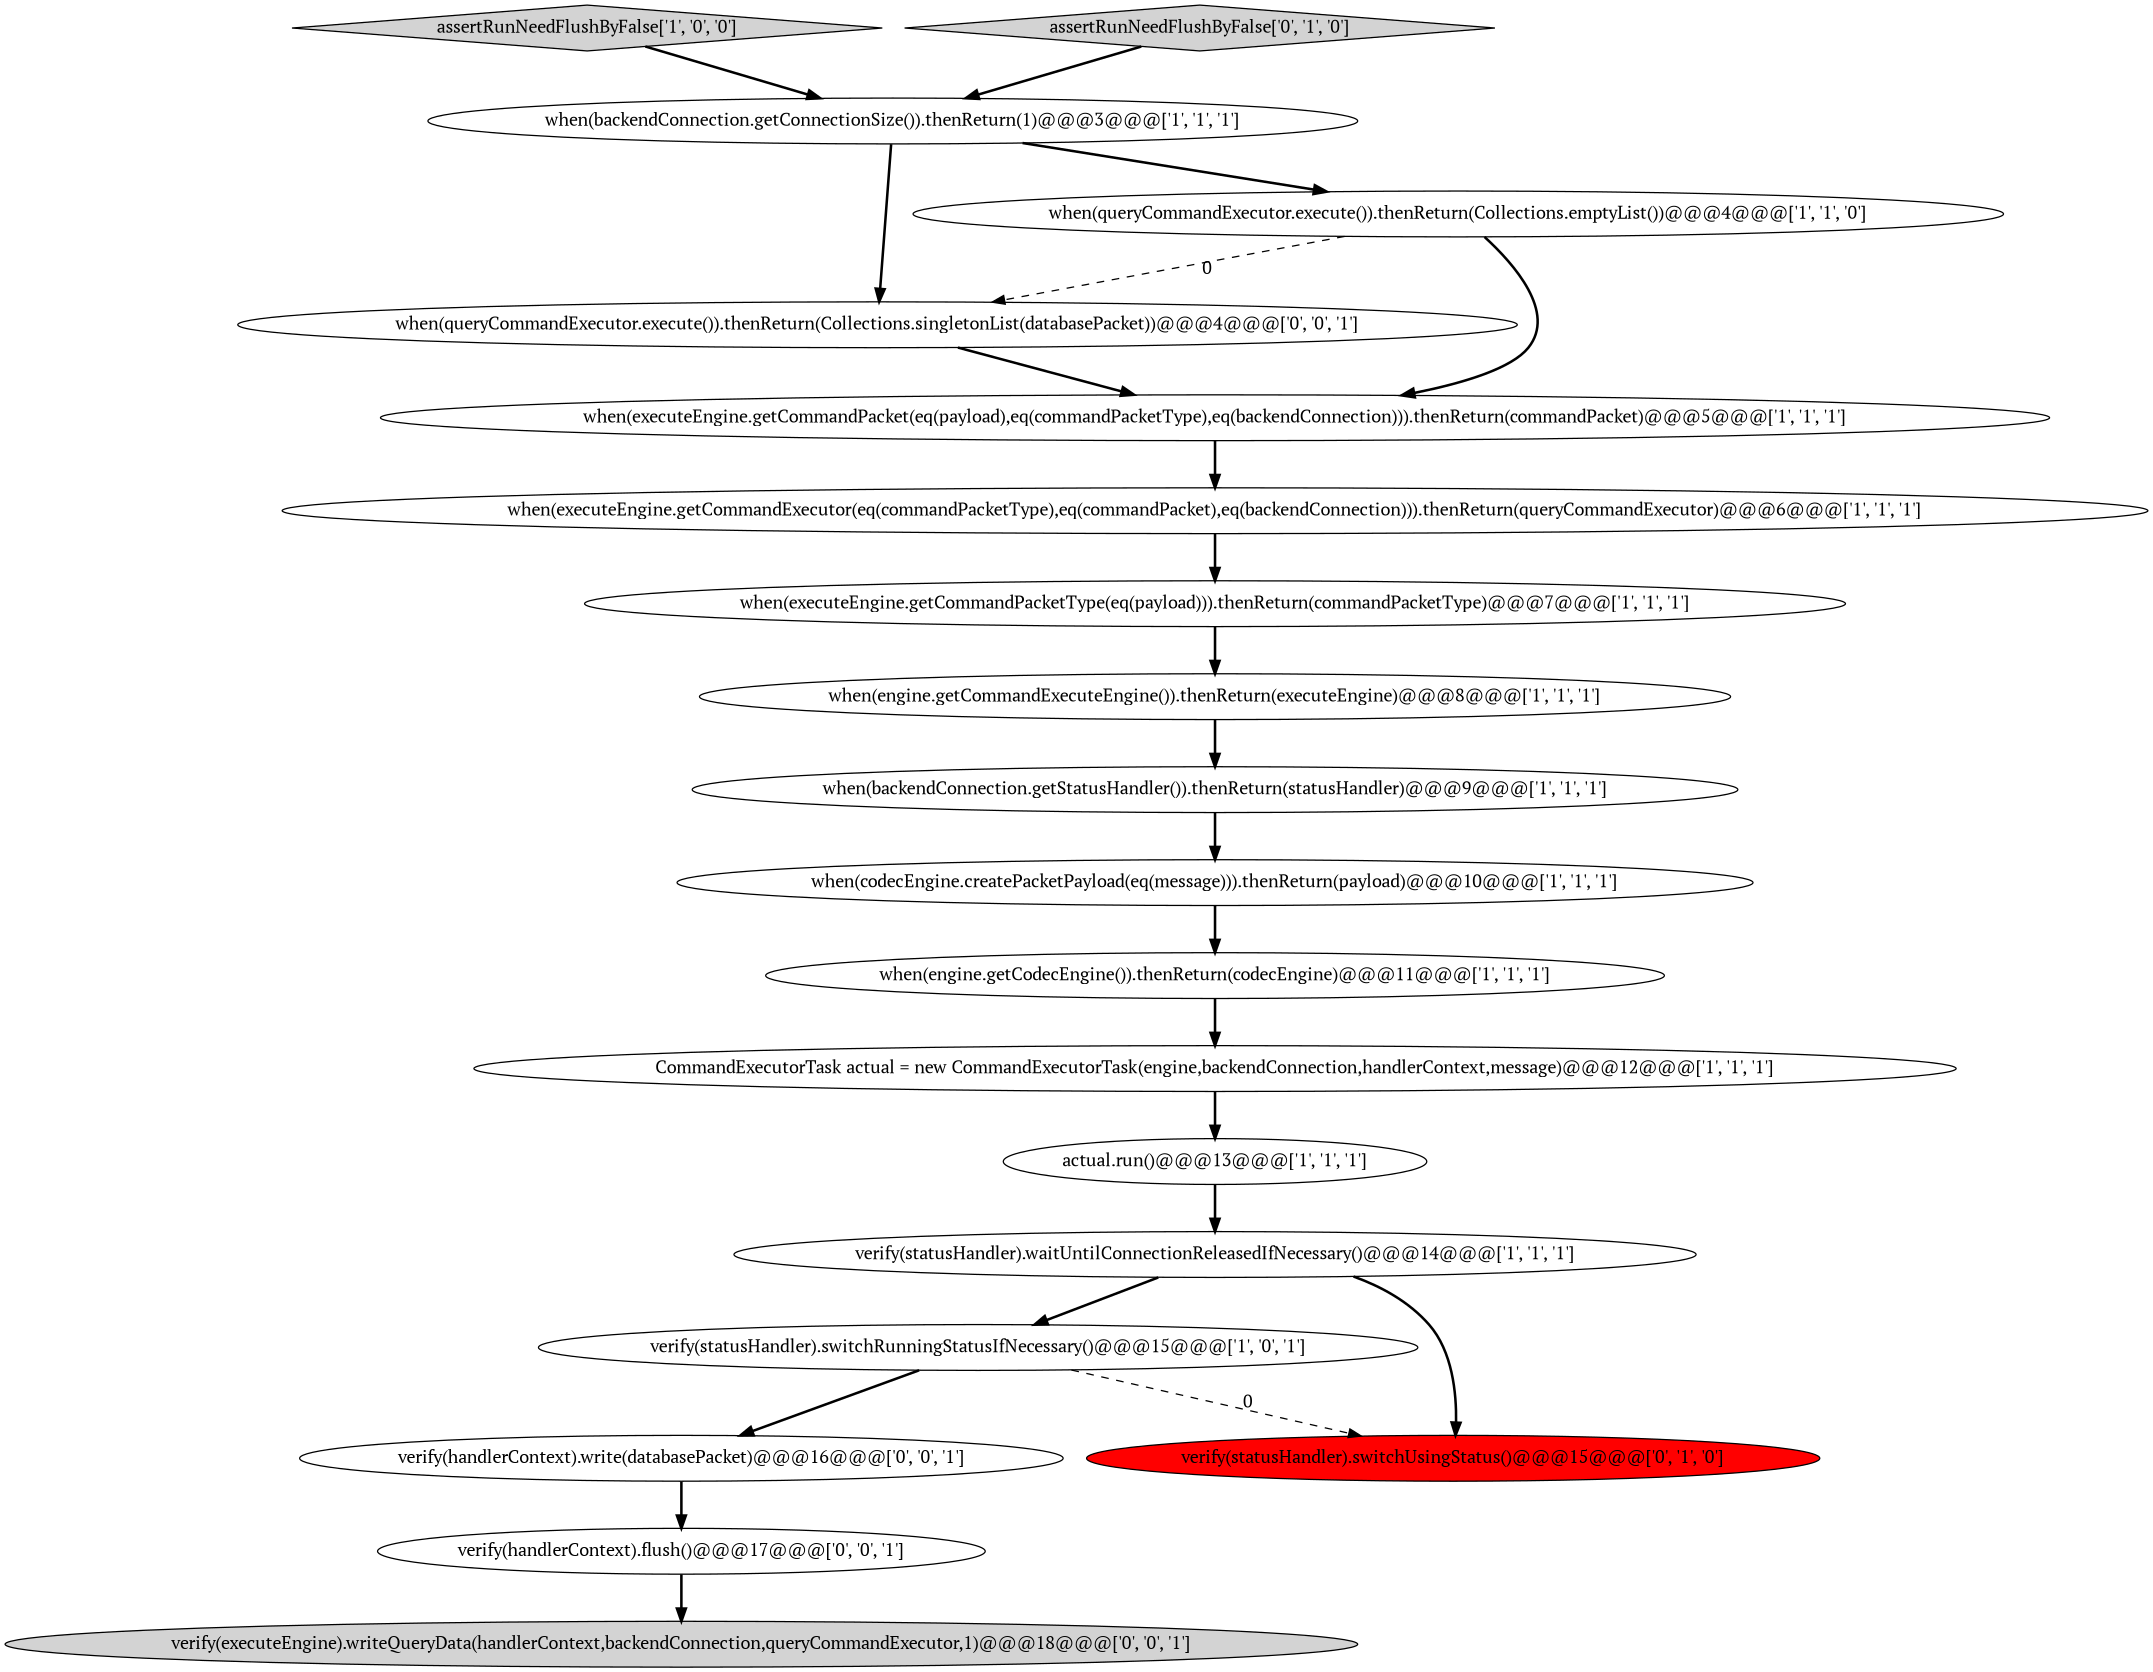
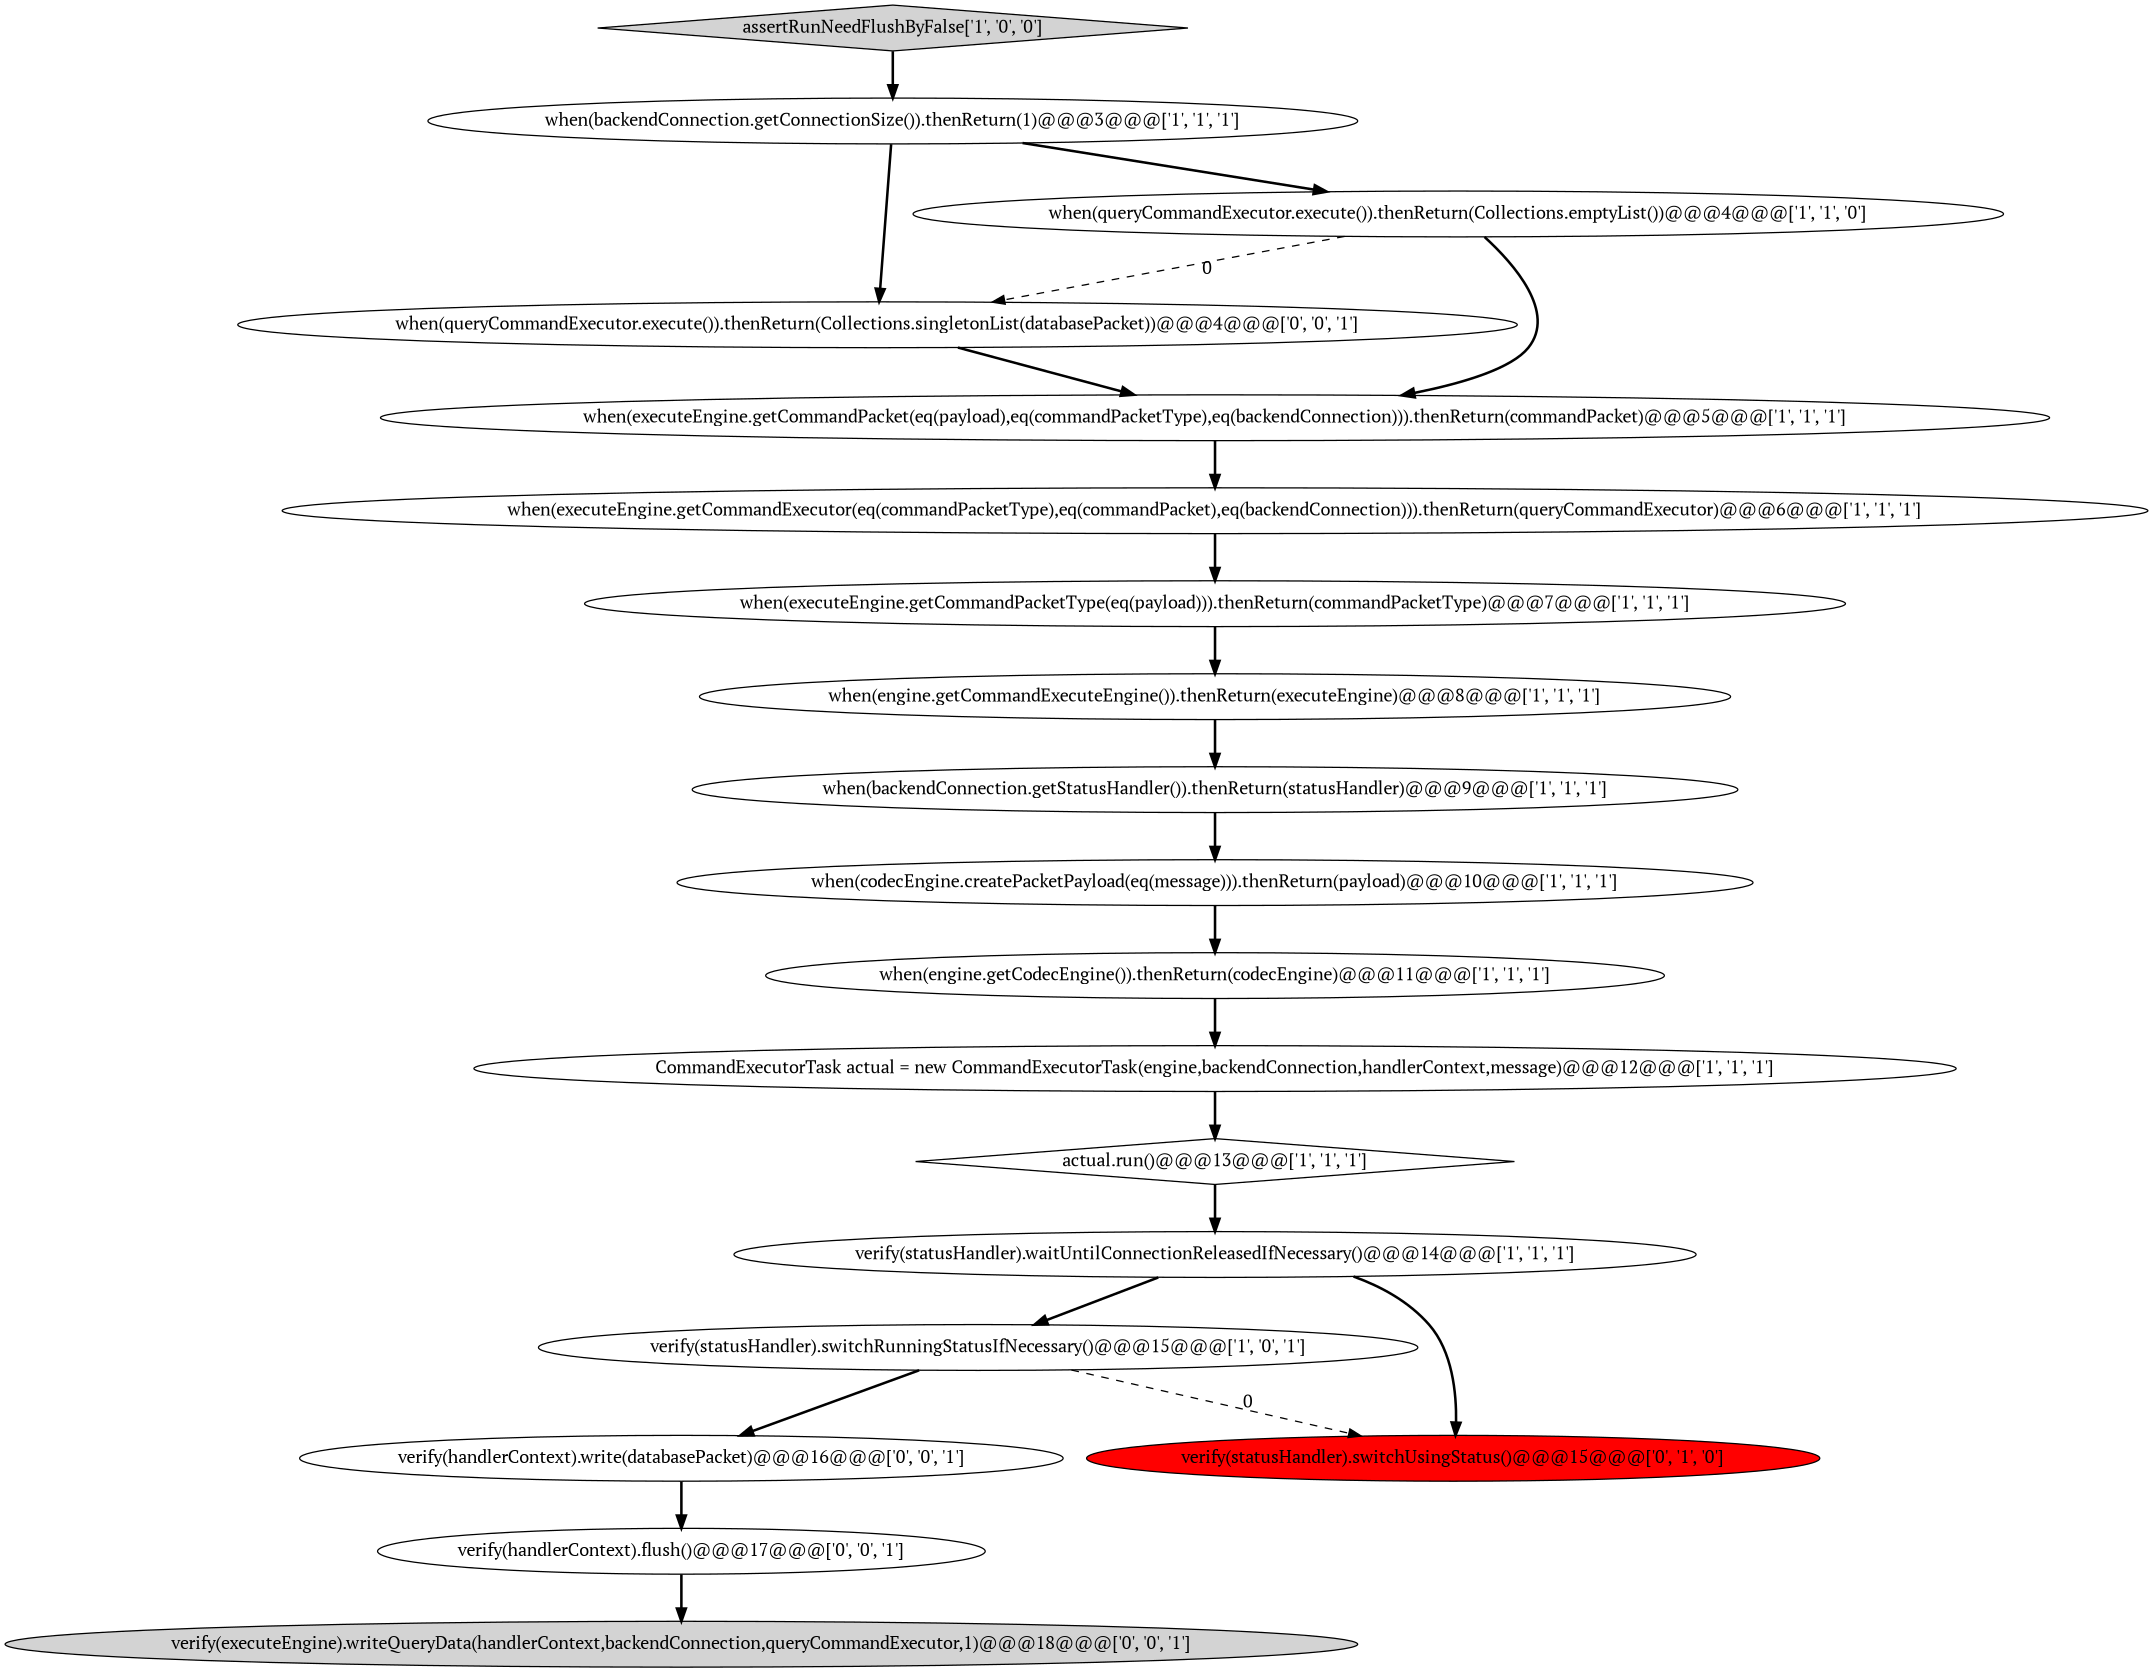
node "assertRunNeedFlushByFalse['0', '1', '0']": removed
node "actual.run()@@@13@@@['1', '1', '1']": shape ellipse -> diamond
